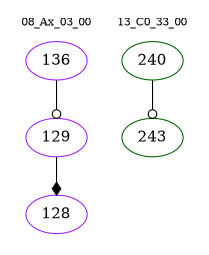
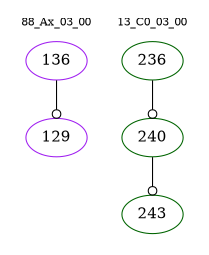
cluster "08_Ax_03_00": label "08_Ax_03_00" -> "88_Ax_03_00"
cluster "13_C0_33_00": label "13_C0_33_00" -> "13_C0_03_00"
node "236": added
node "128": removed
